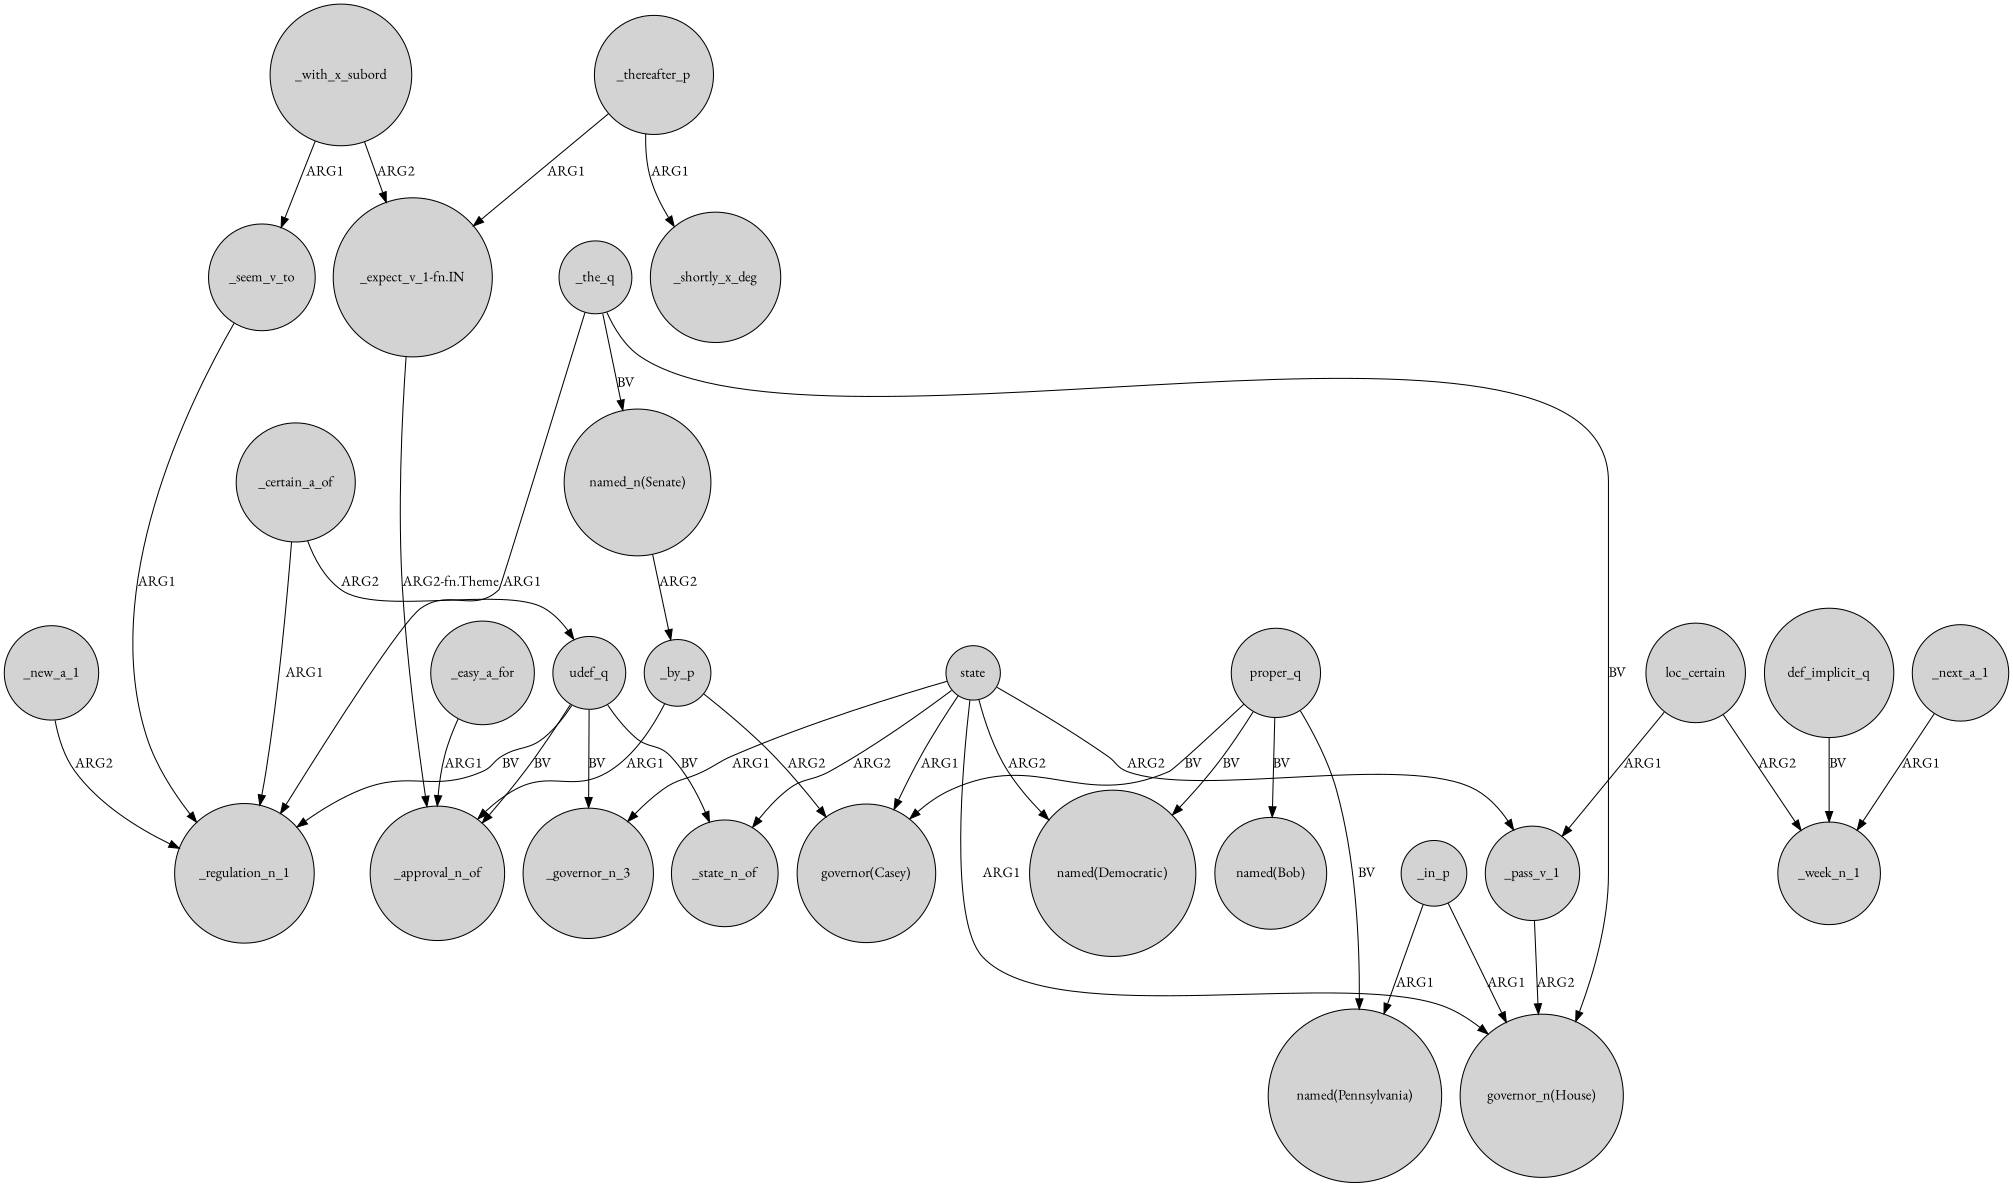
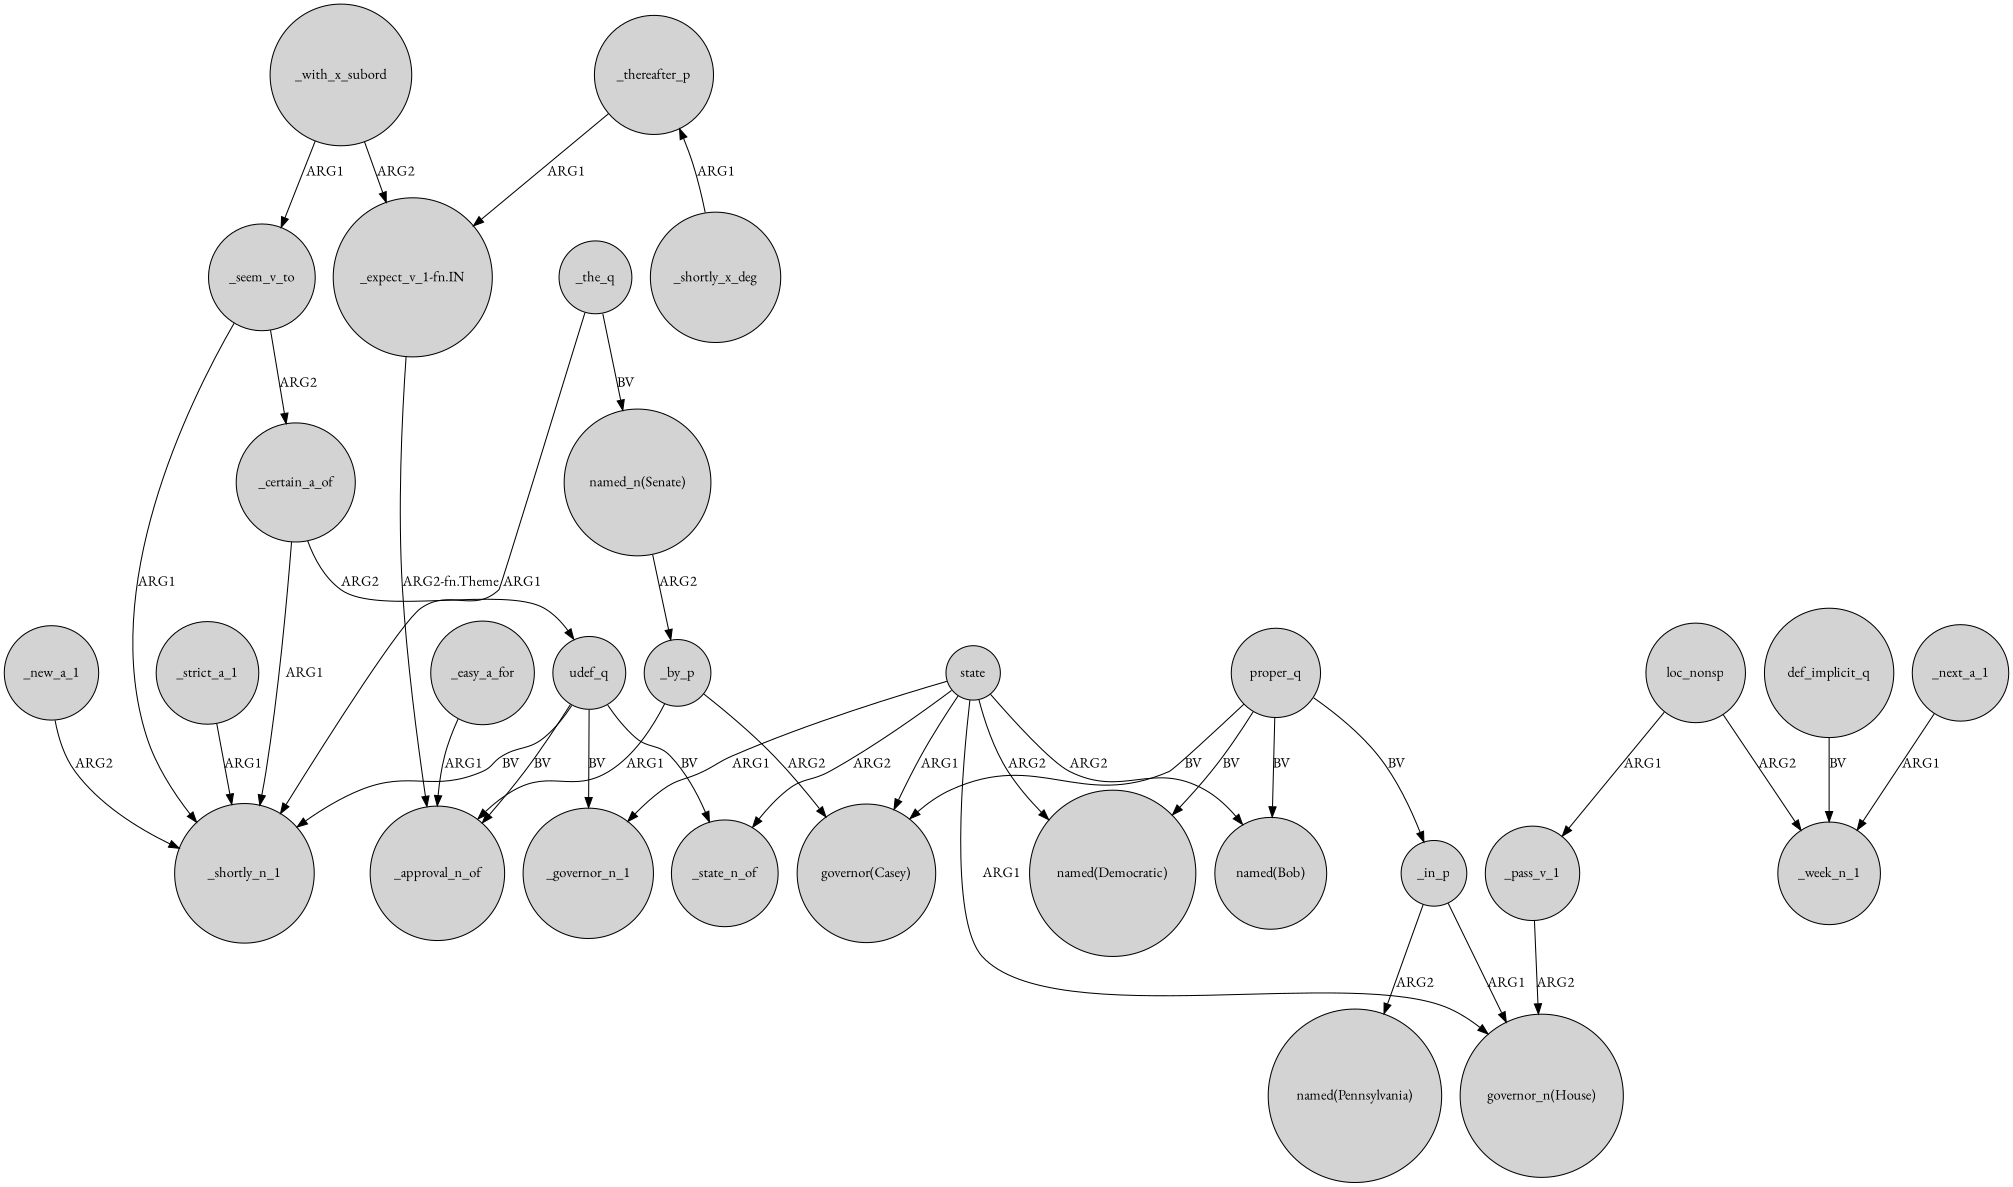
edge "_thereafter_p" -> "_shortly_x_deg": reversed
edge "_seem_v_to" -> "_certain_a_of": added, label "ARG2"
edge "_the_q" -> "governor_n(House)": removed, label "BV"
node "_strict_a_1": added
node "loc_certain": label "loc_certain" -> "loc_nonsp"
edge "state" -> "_pass_v_1": now "state" -> "named(Bob)"
edge "proper_q" -> "named(Pennsylvania)": now "proper_q" -> "_in_p"
node "_regulation_n_1": label "_regulation_n_1" -> "_shortly_n_1"
node "_governor_n_3": label "_governor_n_3" -> "_governor_n_1"
edge "_in_p" -> "named(Pennsylvania)": label "ARG1" -> "ARG2"
